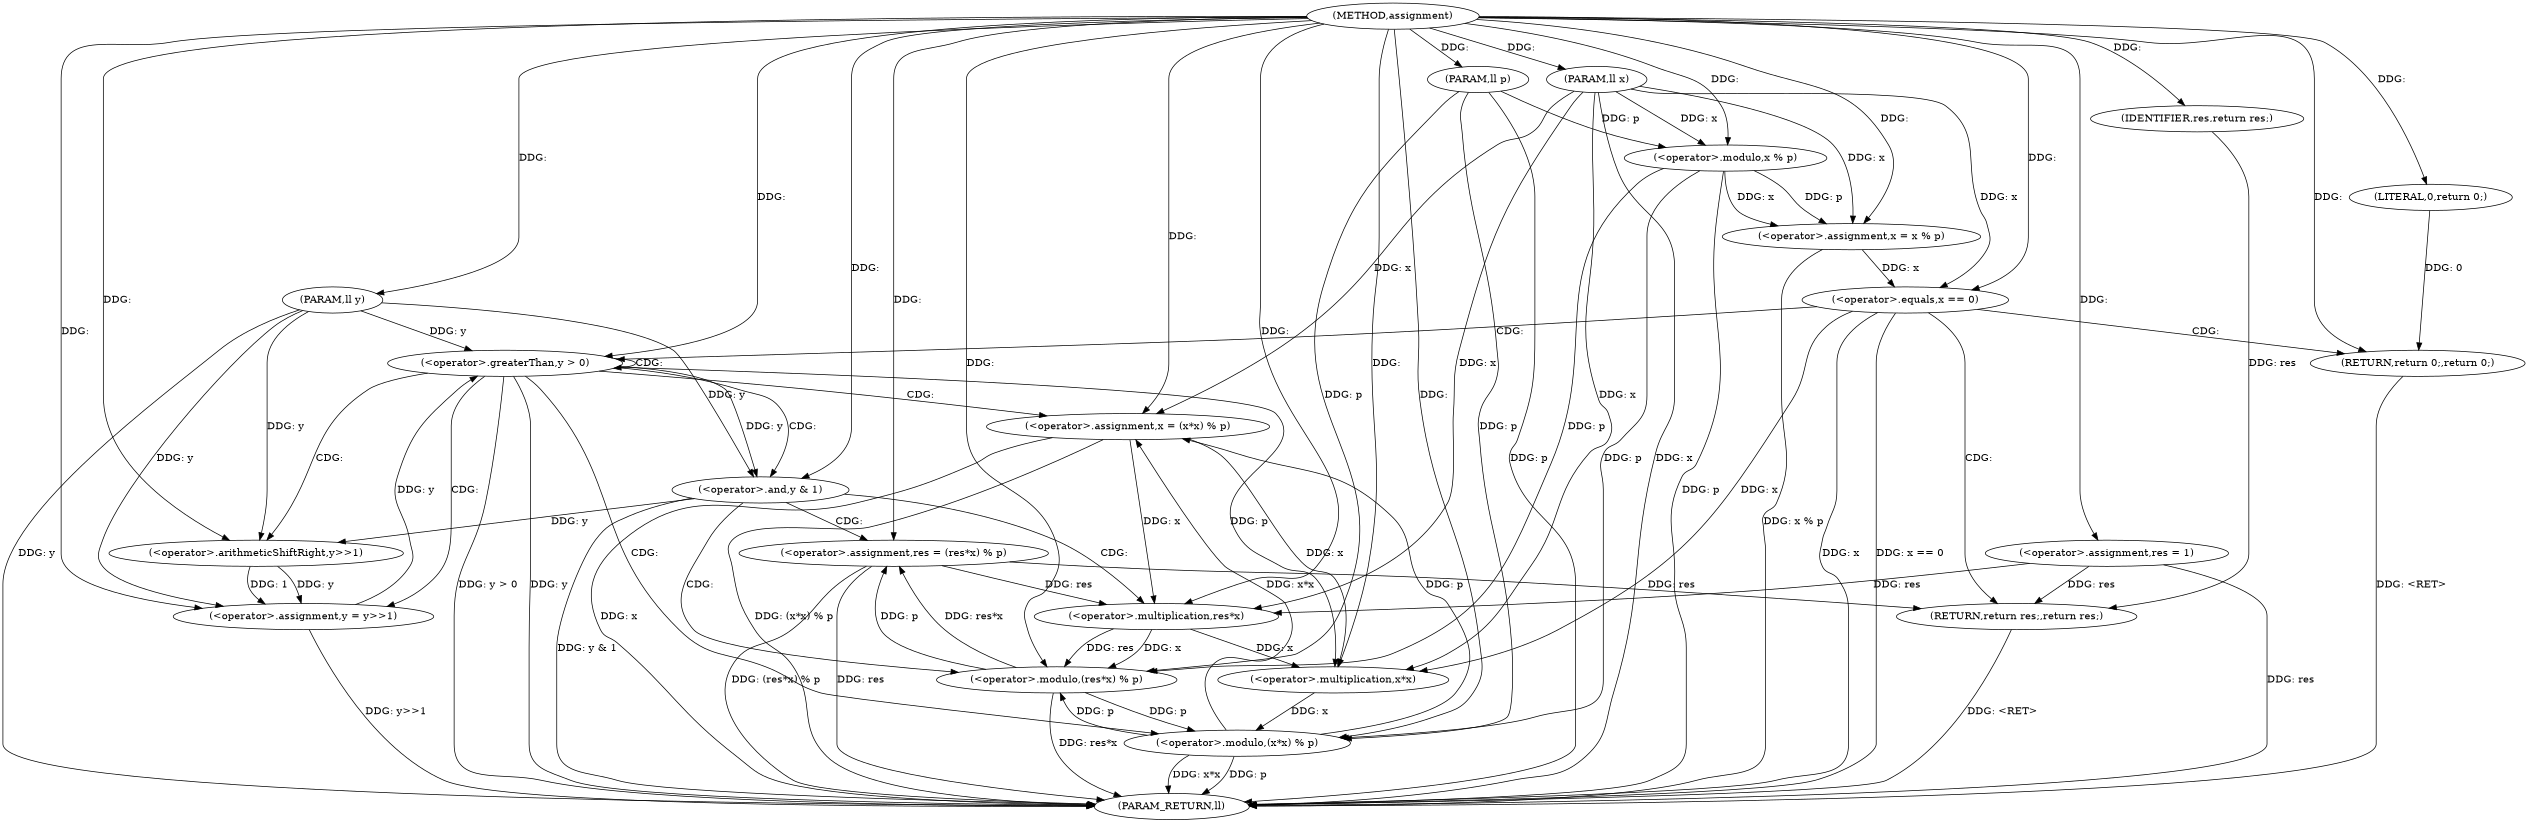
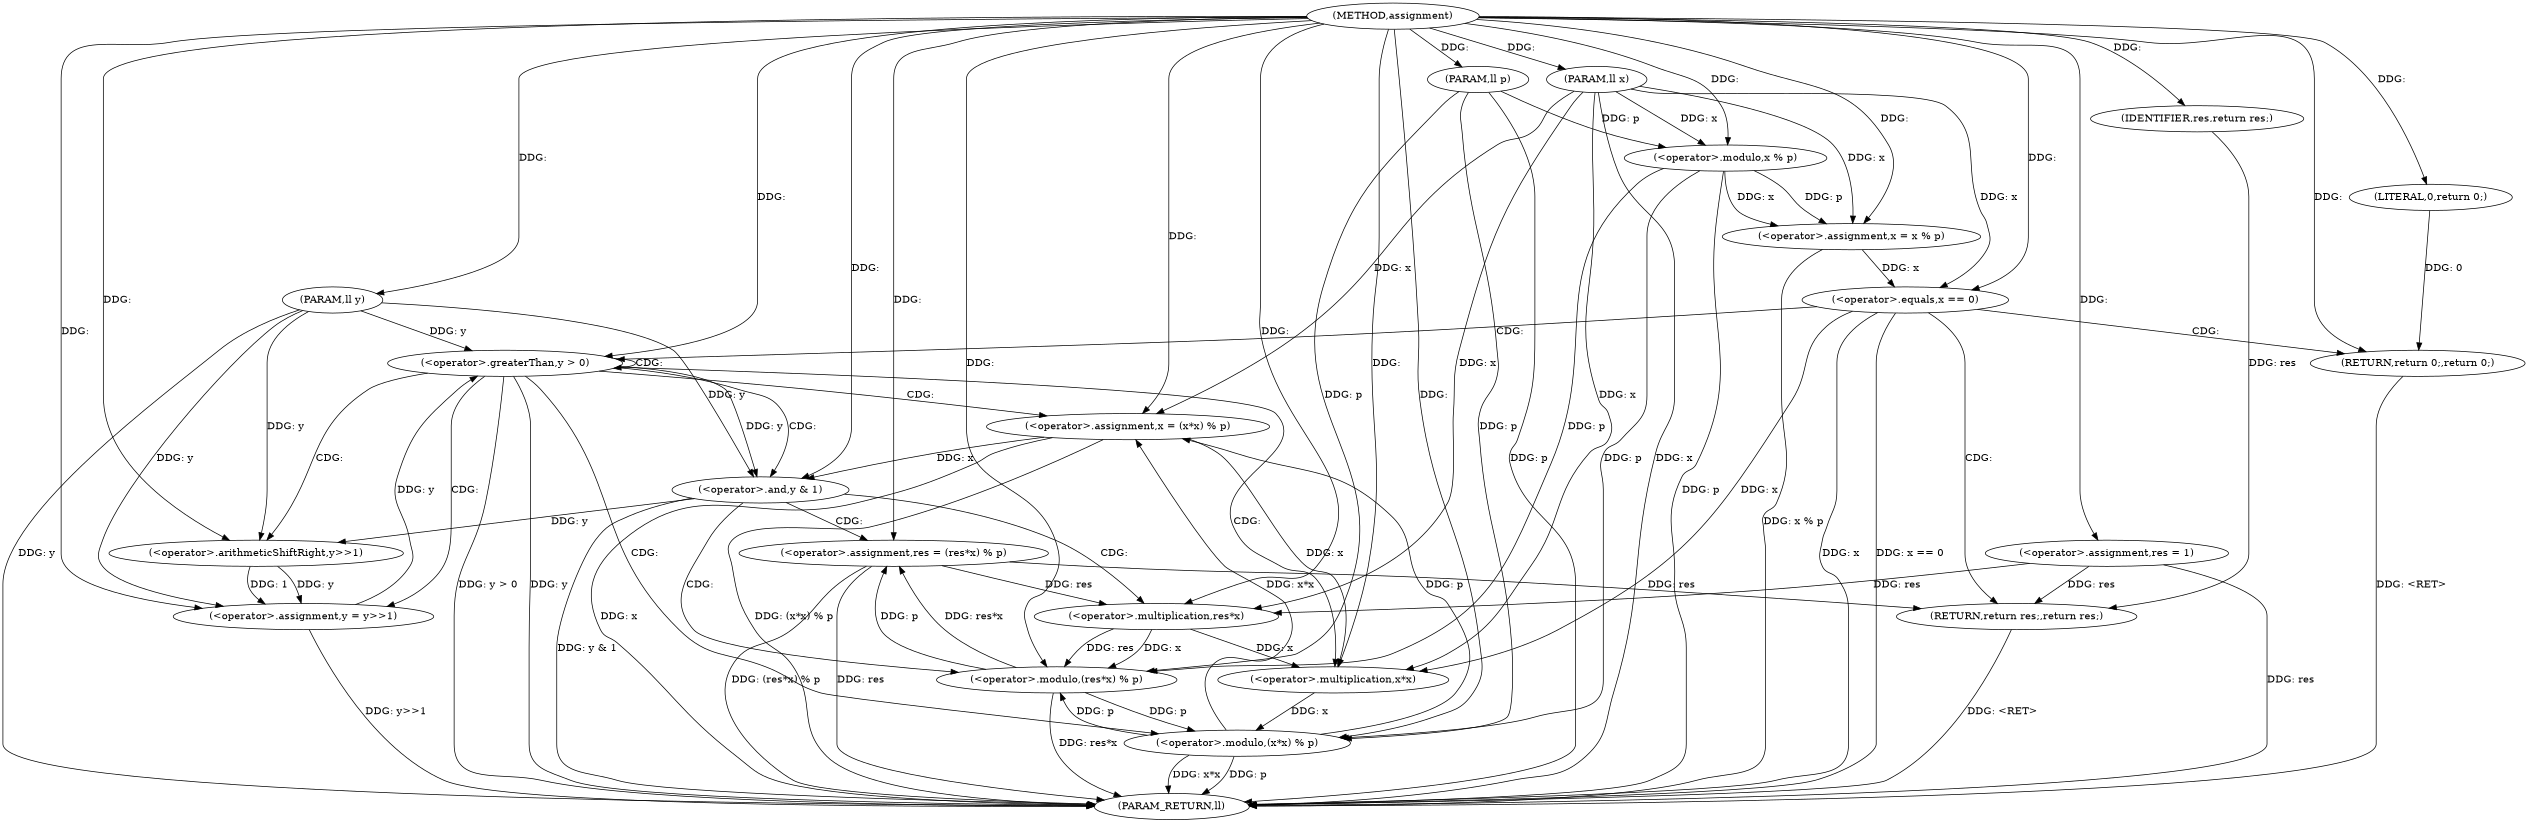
edge "(<operator>.assignment,x = (x*x) % p)" -> "(<operator>.multiplication,res*x)": now "(<operator>.assignment,x = (x*x) % p)" -> "(<operator>.and,y & 1)"
edge "(<operator>.greaterThan,y > 0)" -> "(<operator>.multiplication,x*x)": label "DDG: p" -> "CDG: "
